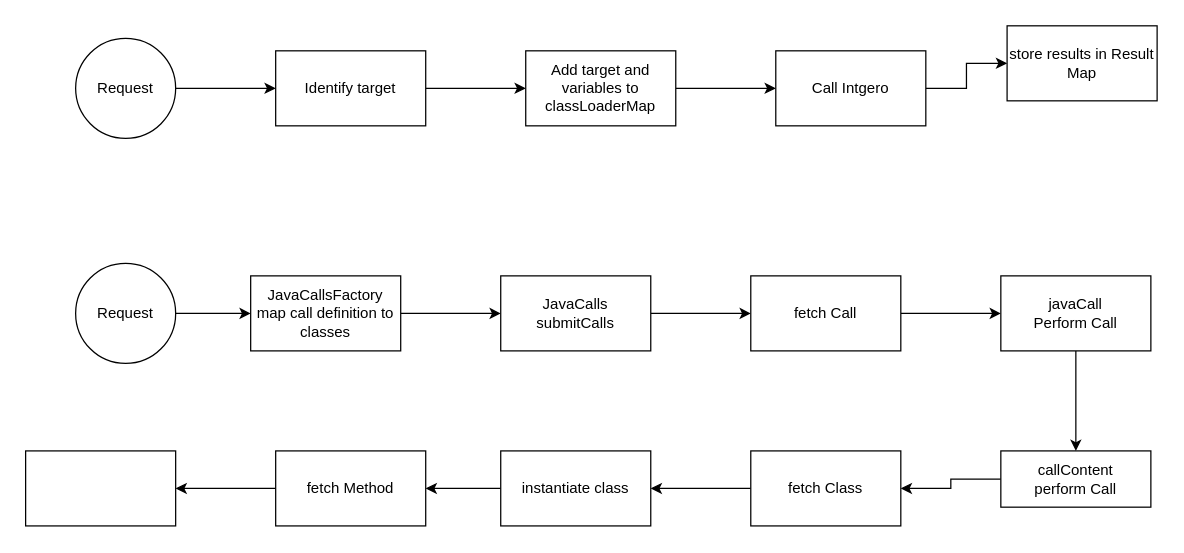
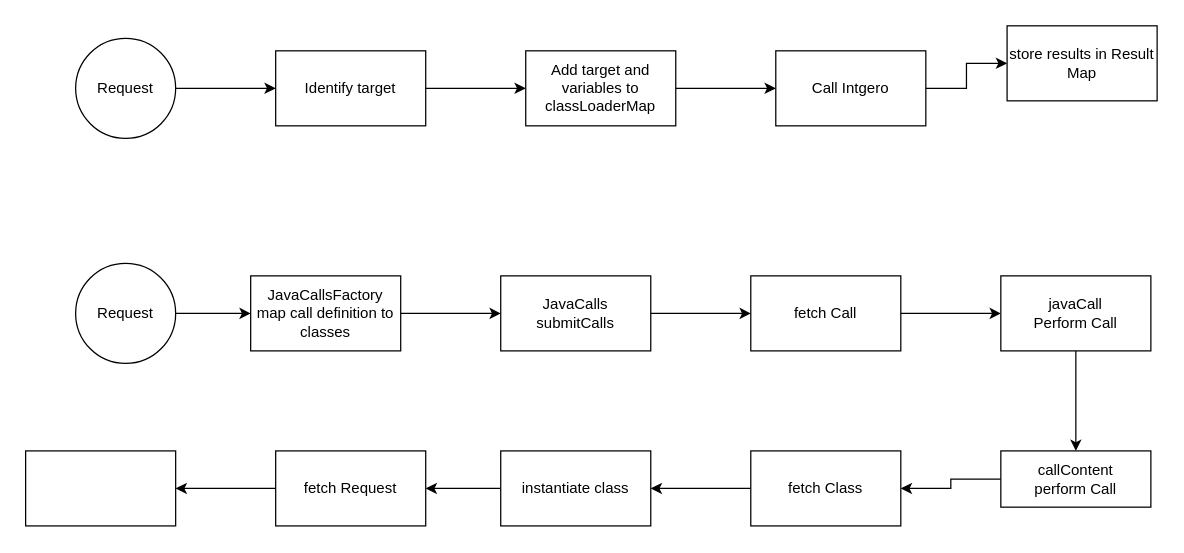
node "fetch Method": label "fetch Method" -> "fetch Request"
